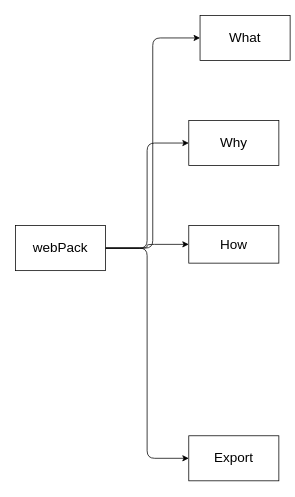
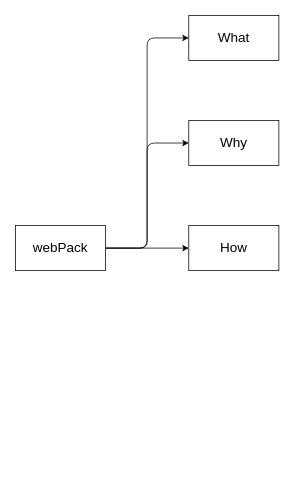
node "What": moved (245, 38) -> (234, 38)
node "How": size 90x38 -> 90x45
edge "webPack" -> "Export": removed
node "Export": removed
